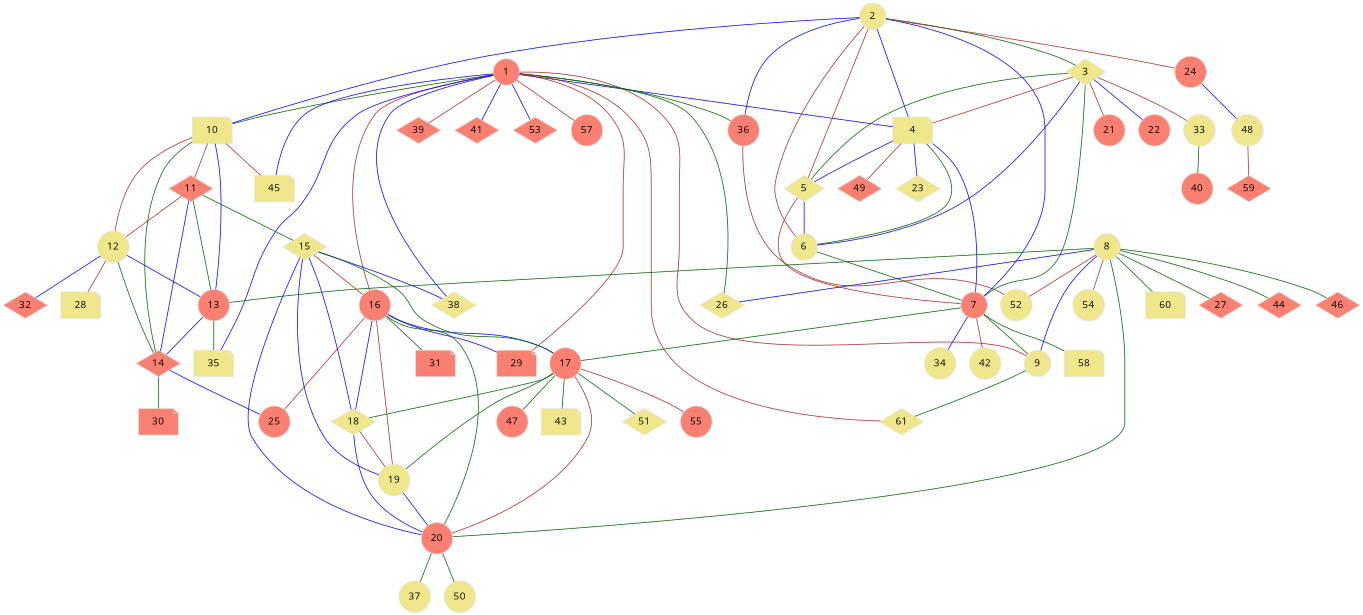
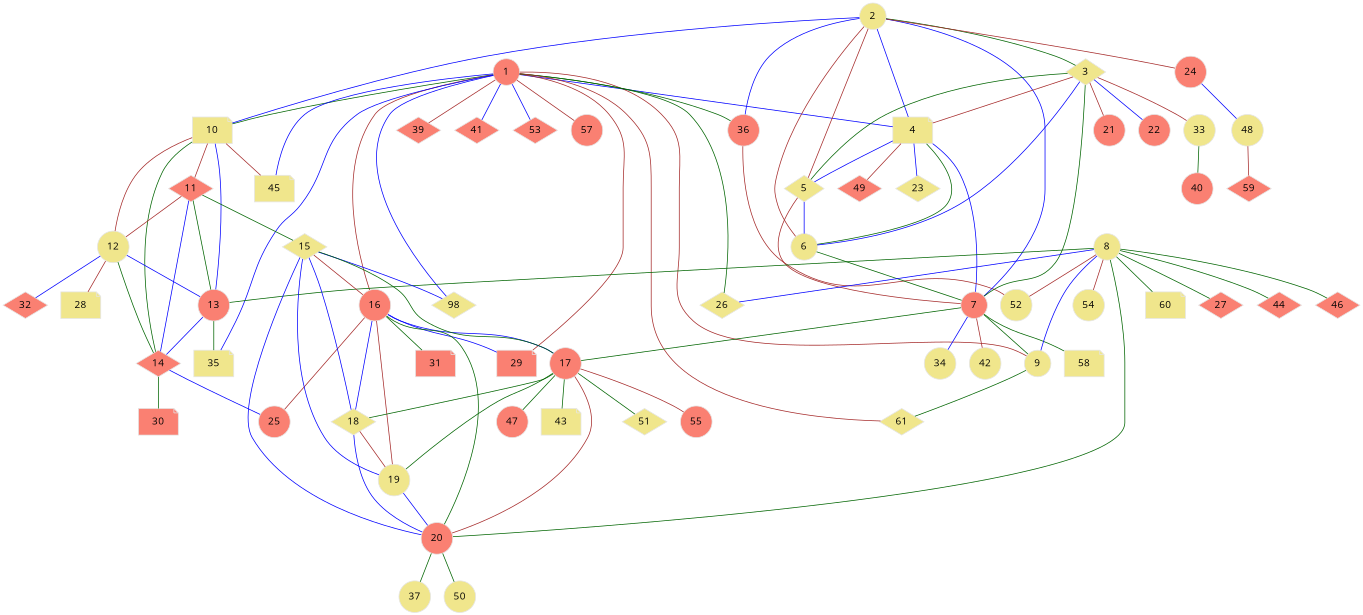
node "38": label "38" -> "98"
